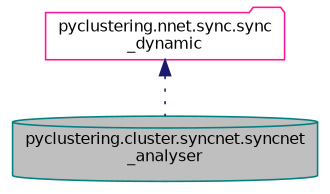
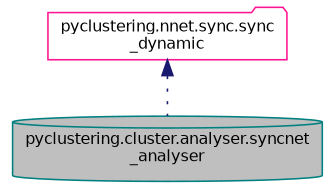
node "pyclustering.cluster.syncnet.syncnet _analyser": label "pyclustering.cluster.syncnet.syncnet _analyser" -> "pyclustering.cluster.analyser.syncnet _analyser"
